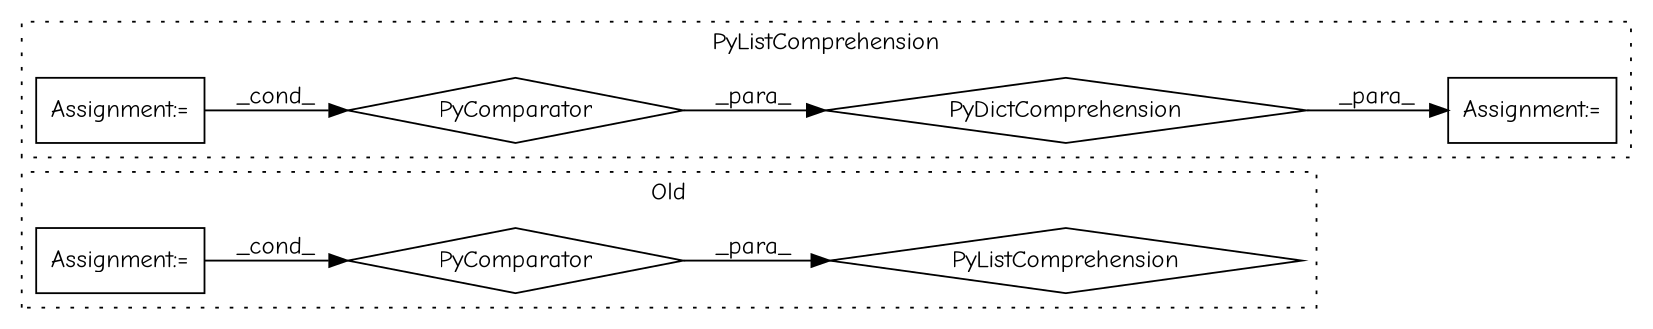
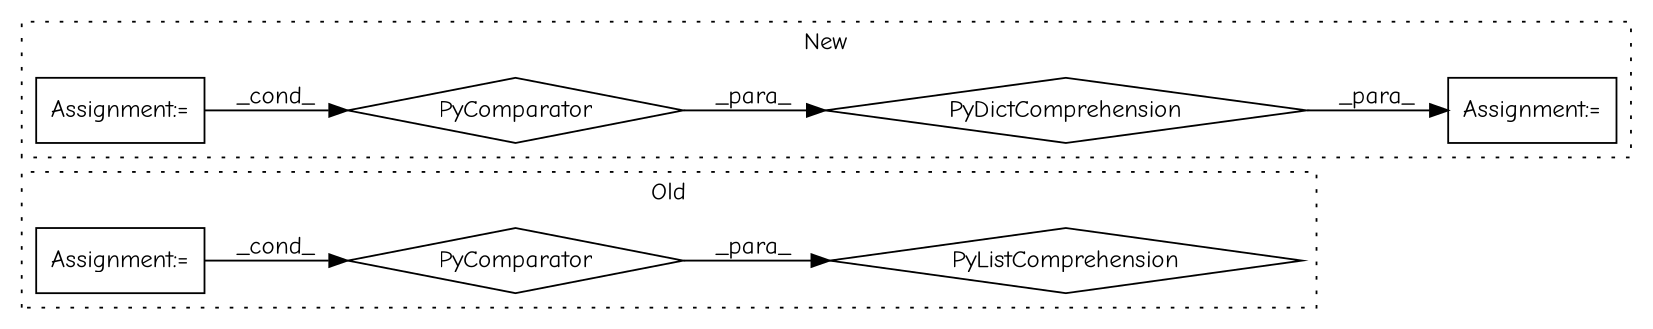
cluster "PyListComprehension": label "PyListComprehension" -> "New"
